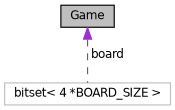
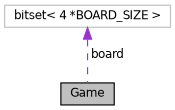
edge "bitset< 4 *BOARD_SIZE >" -> "Game": reversed
